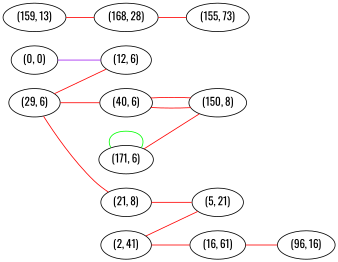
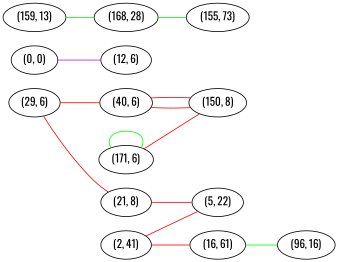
edge "(159, 13)" -- "(168, 28)": color red -> green
edge "(168, 28)" -- "(155, 73)": color red -> green
edge "(12, 6)" -- "(29, 6)": removed
node "(5, 21)": label "(5, 21)" -> "(5, 22)"
edge "(16, 61)" -- "(96, 16)": color red -> green
